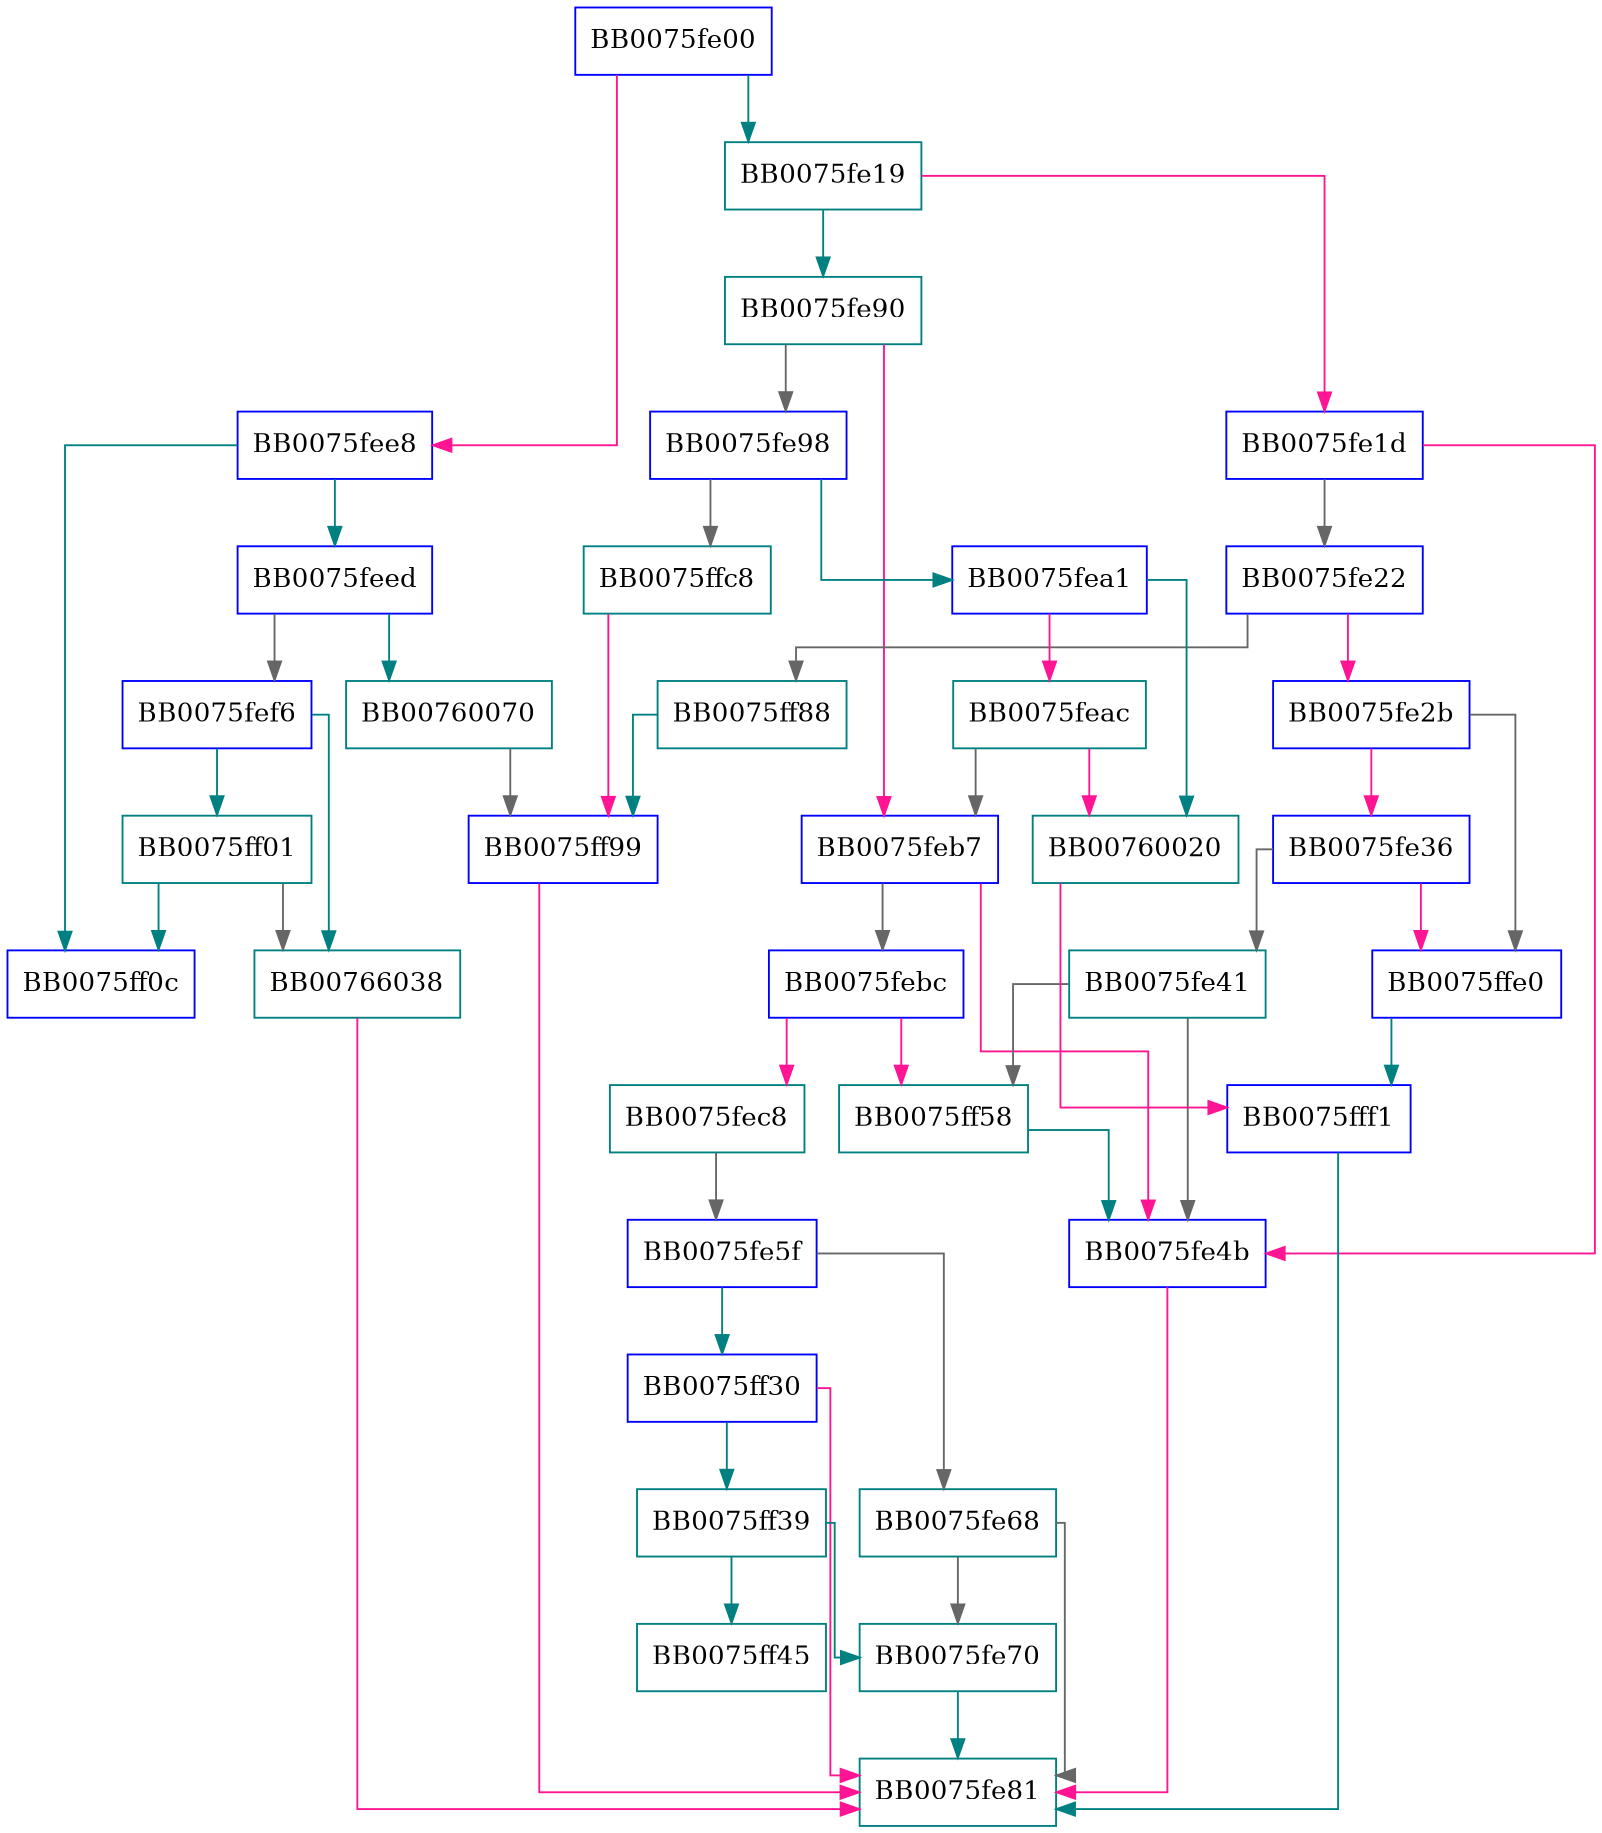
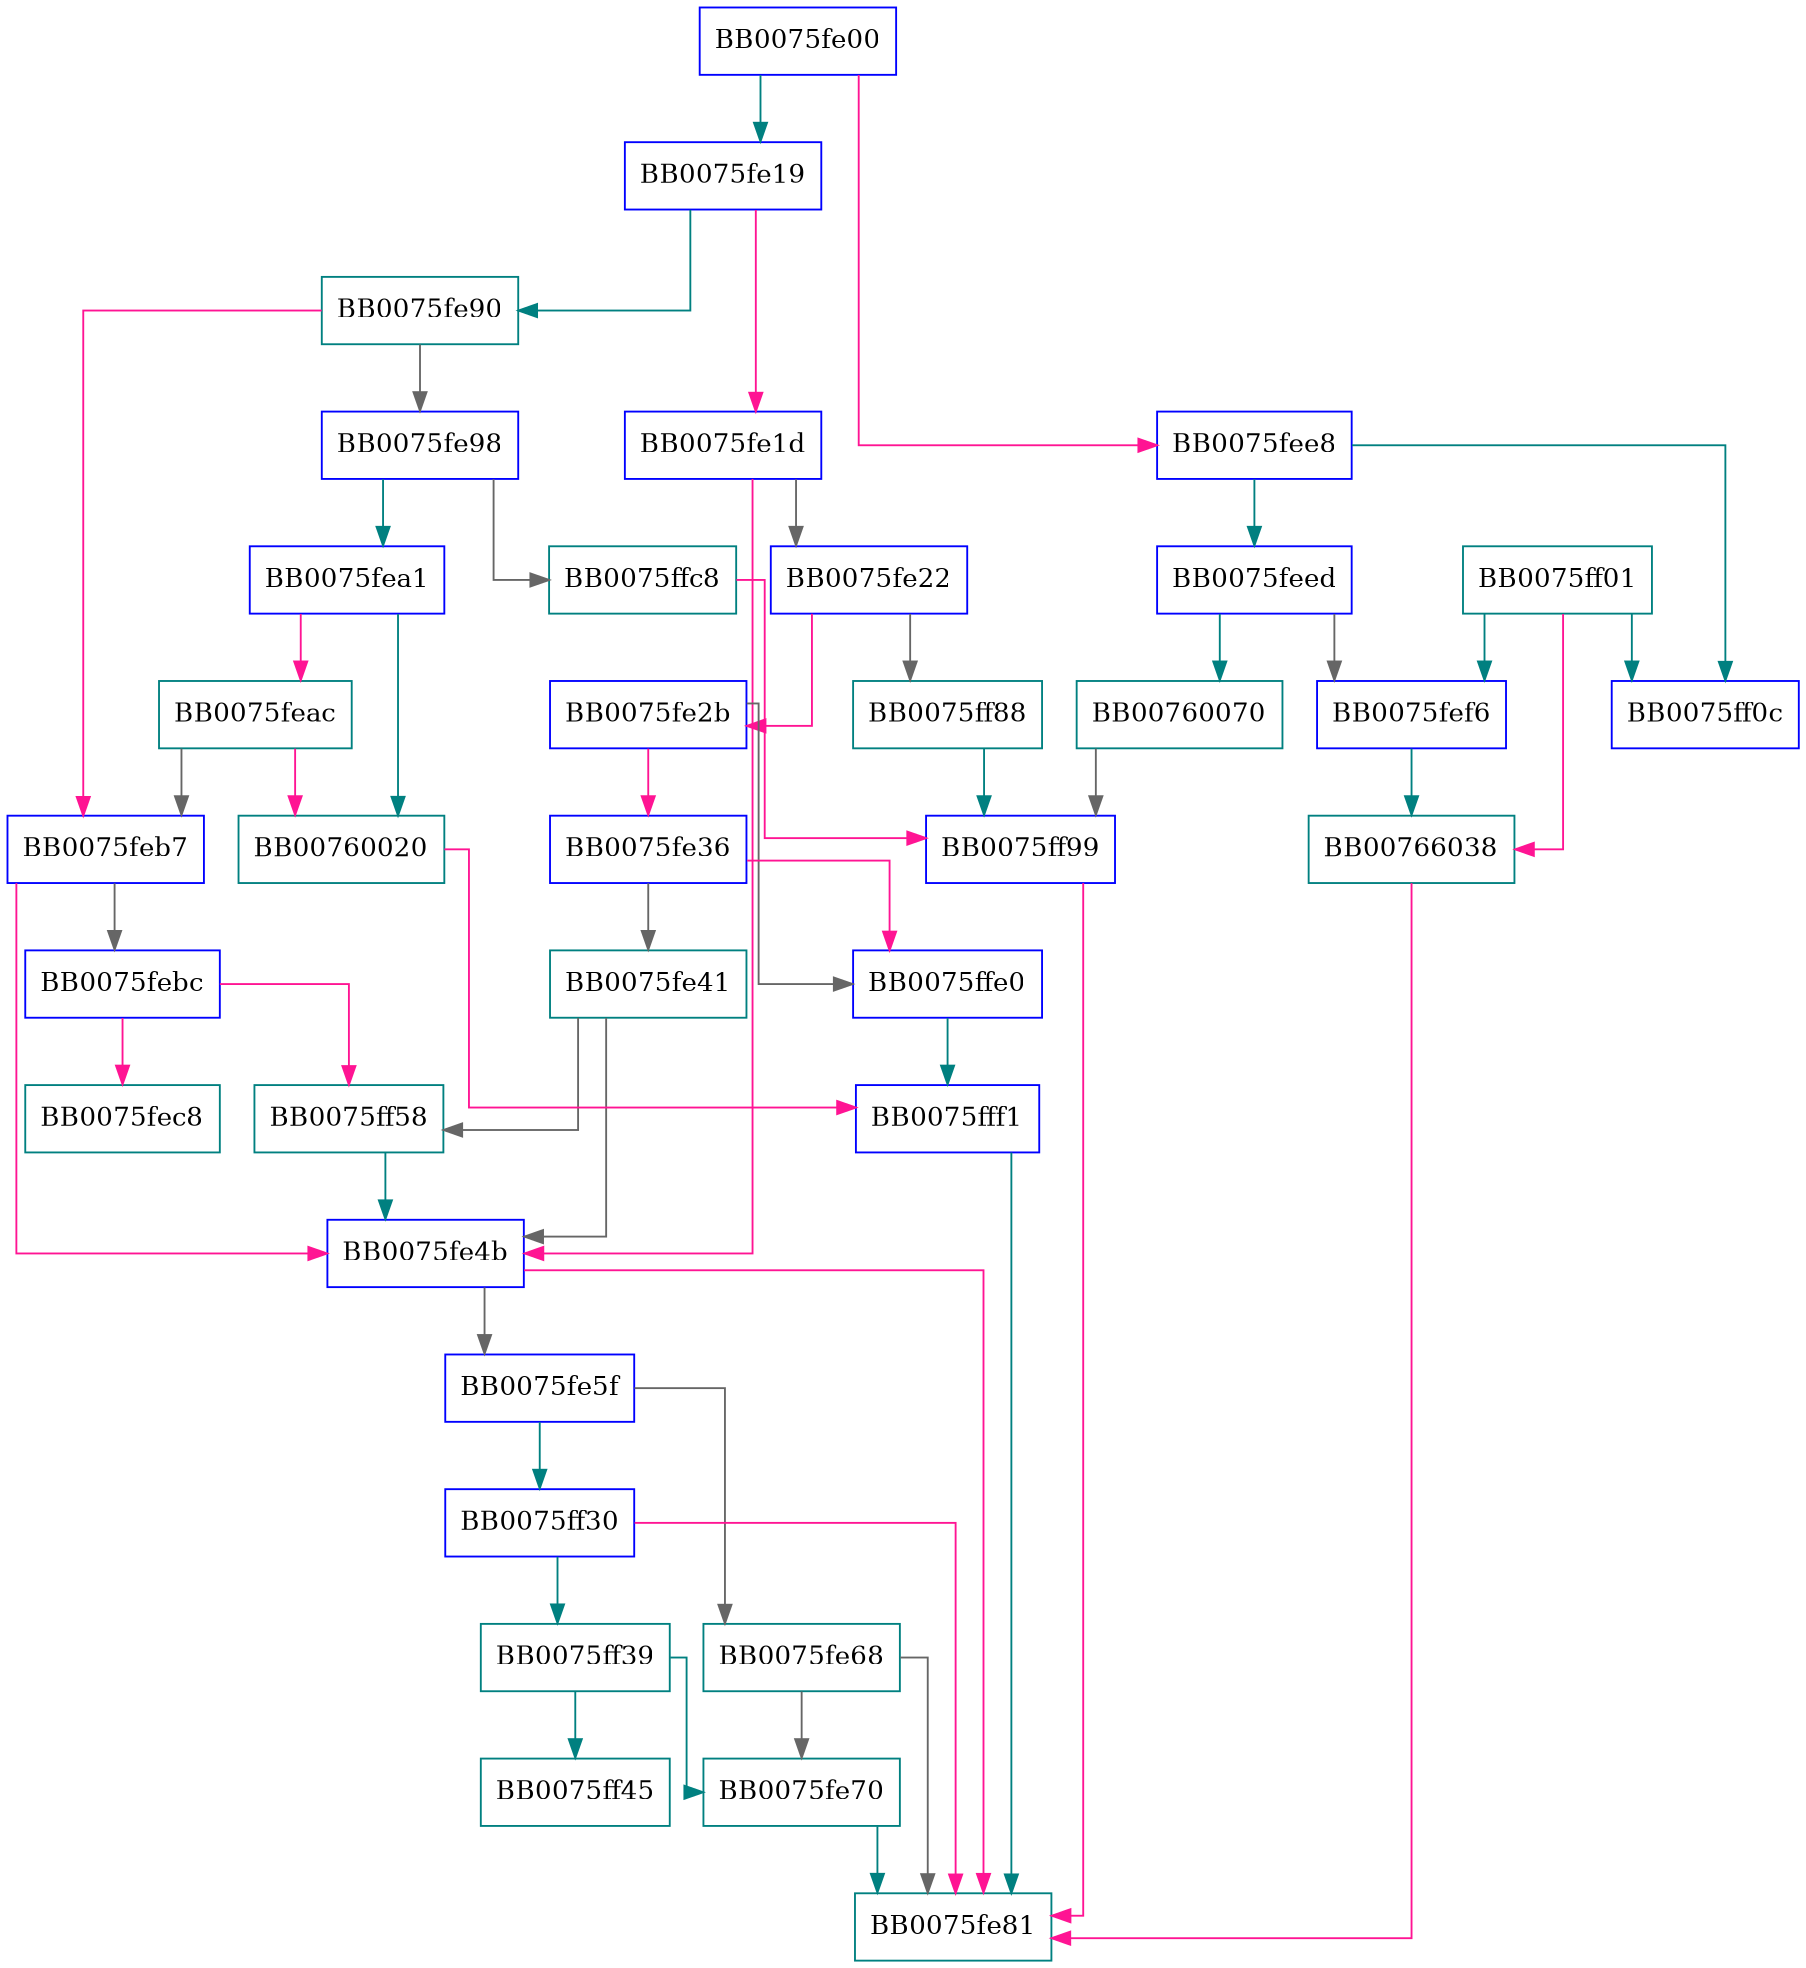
node "BB0075fe19": color teal -> blue
edge "BB0075fef6" -> "BB0075ff01": reversed
edge "BB0075ff01" -> "BB00766038": color gray40 -> deeppink
edge "BB0075fec8" -> "BB0075fe5f": now "BB0075fe4b" -> "BB0075fe5f"
